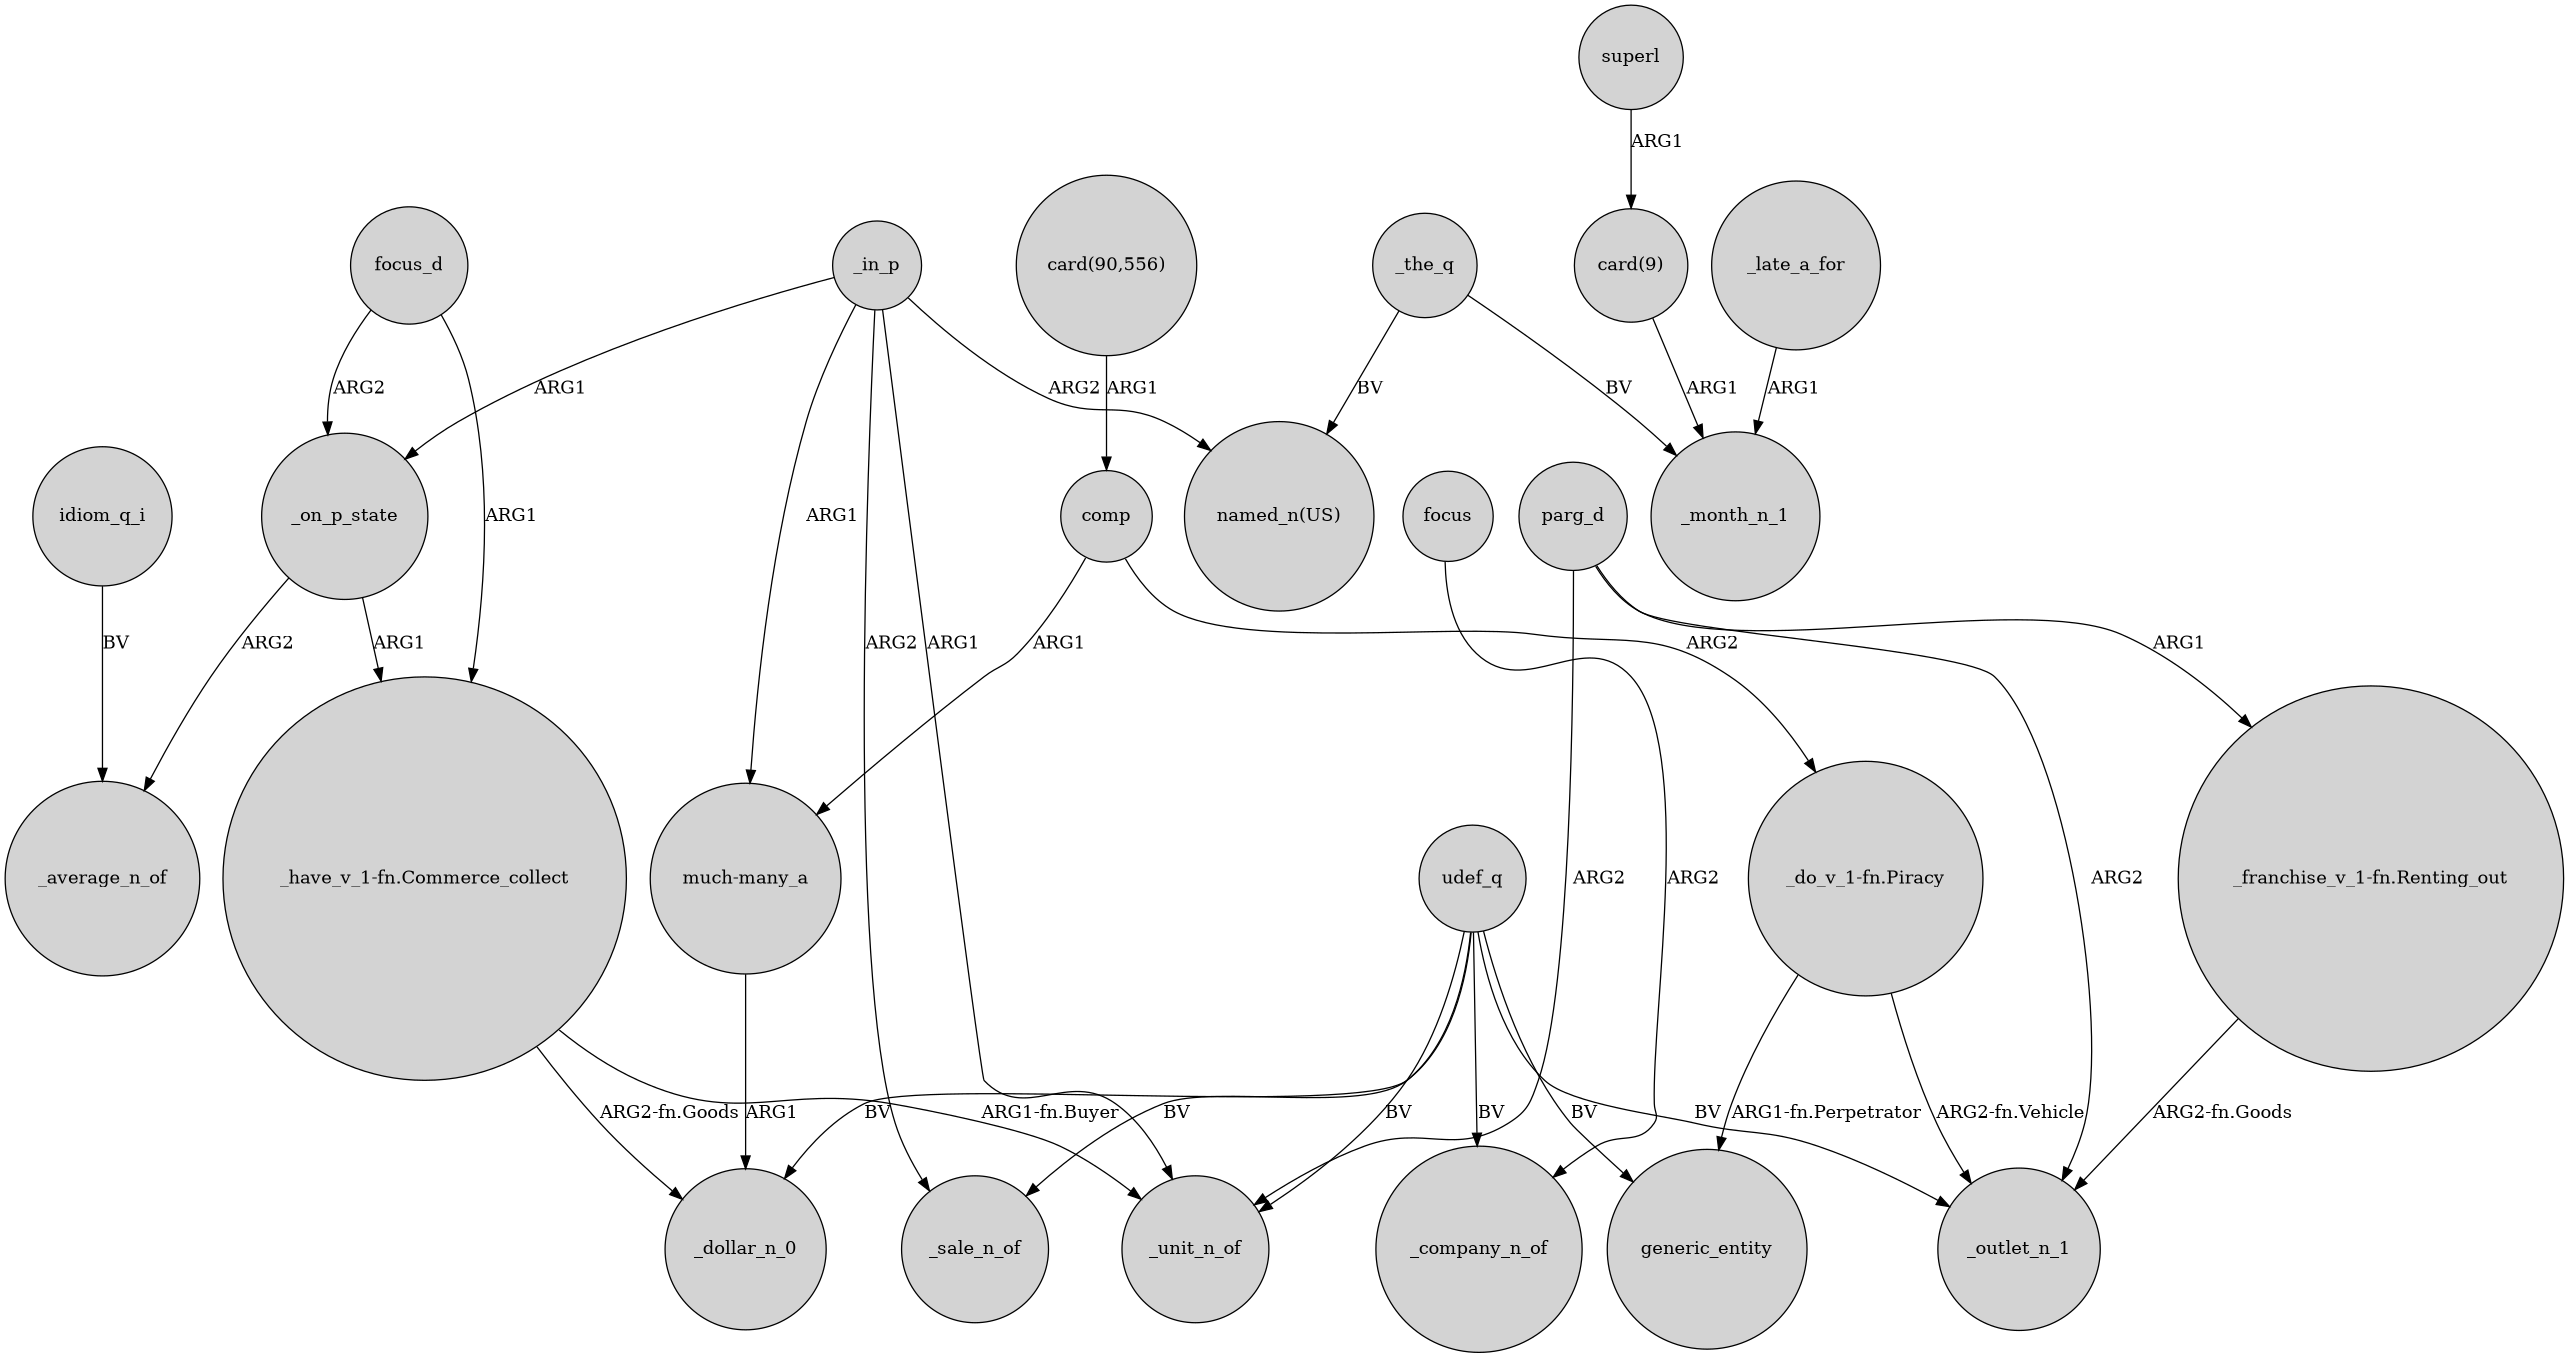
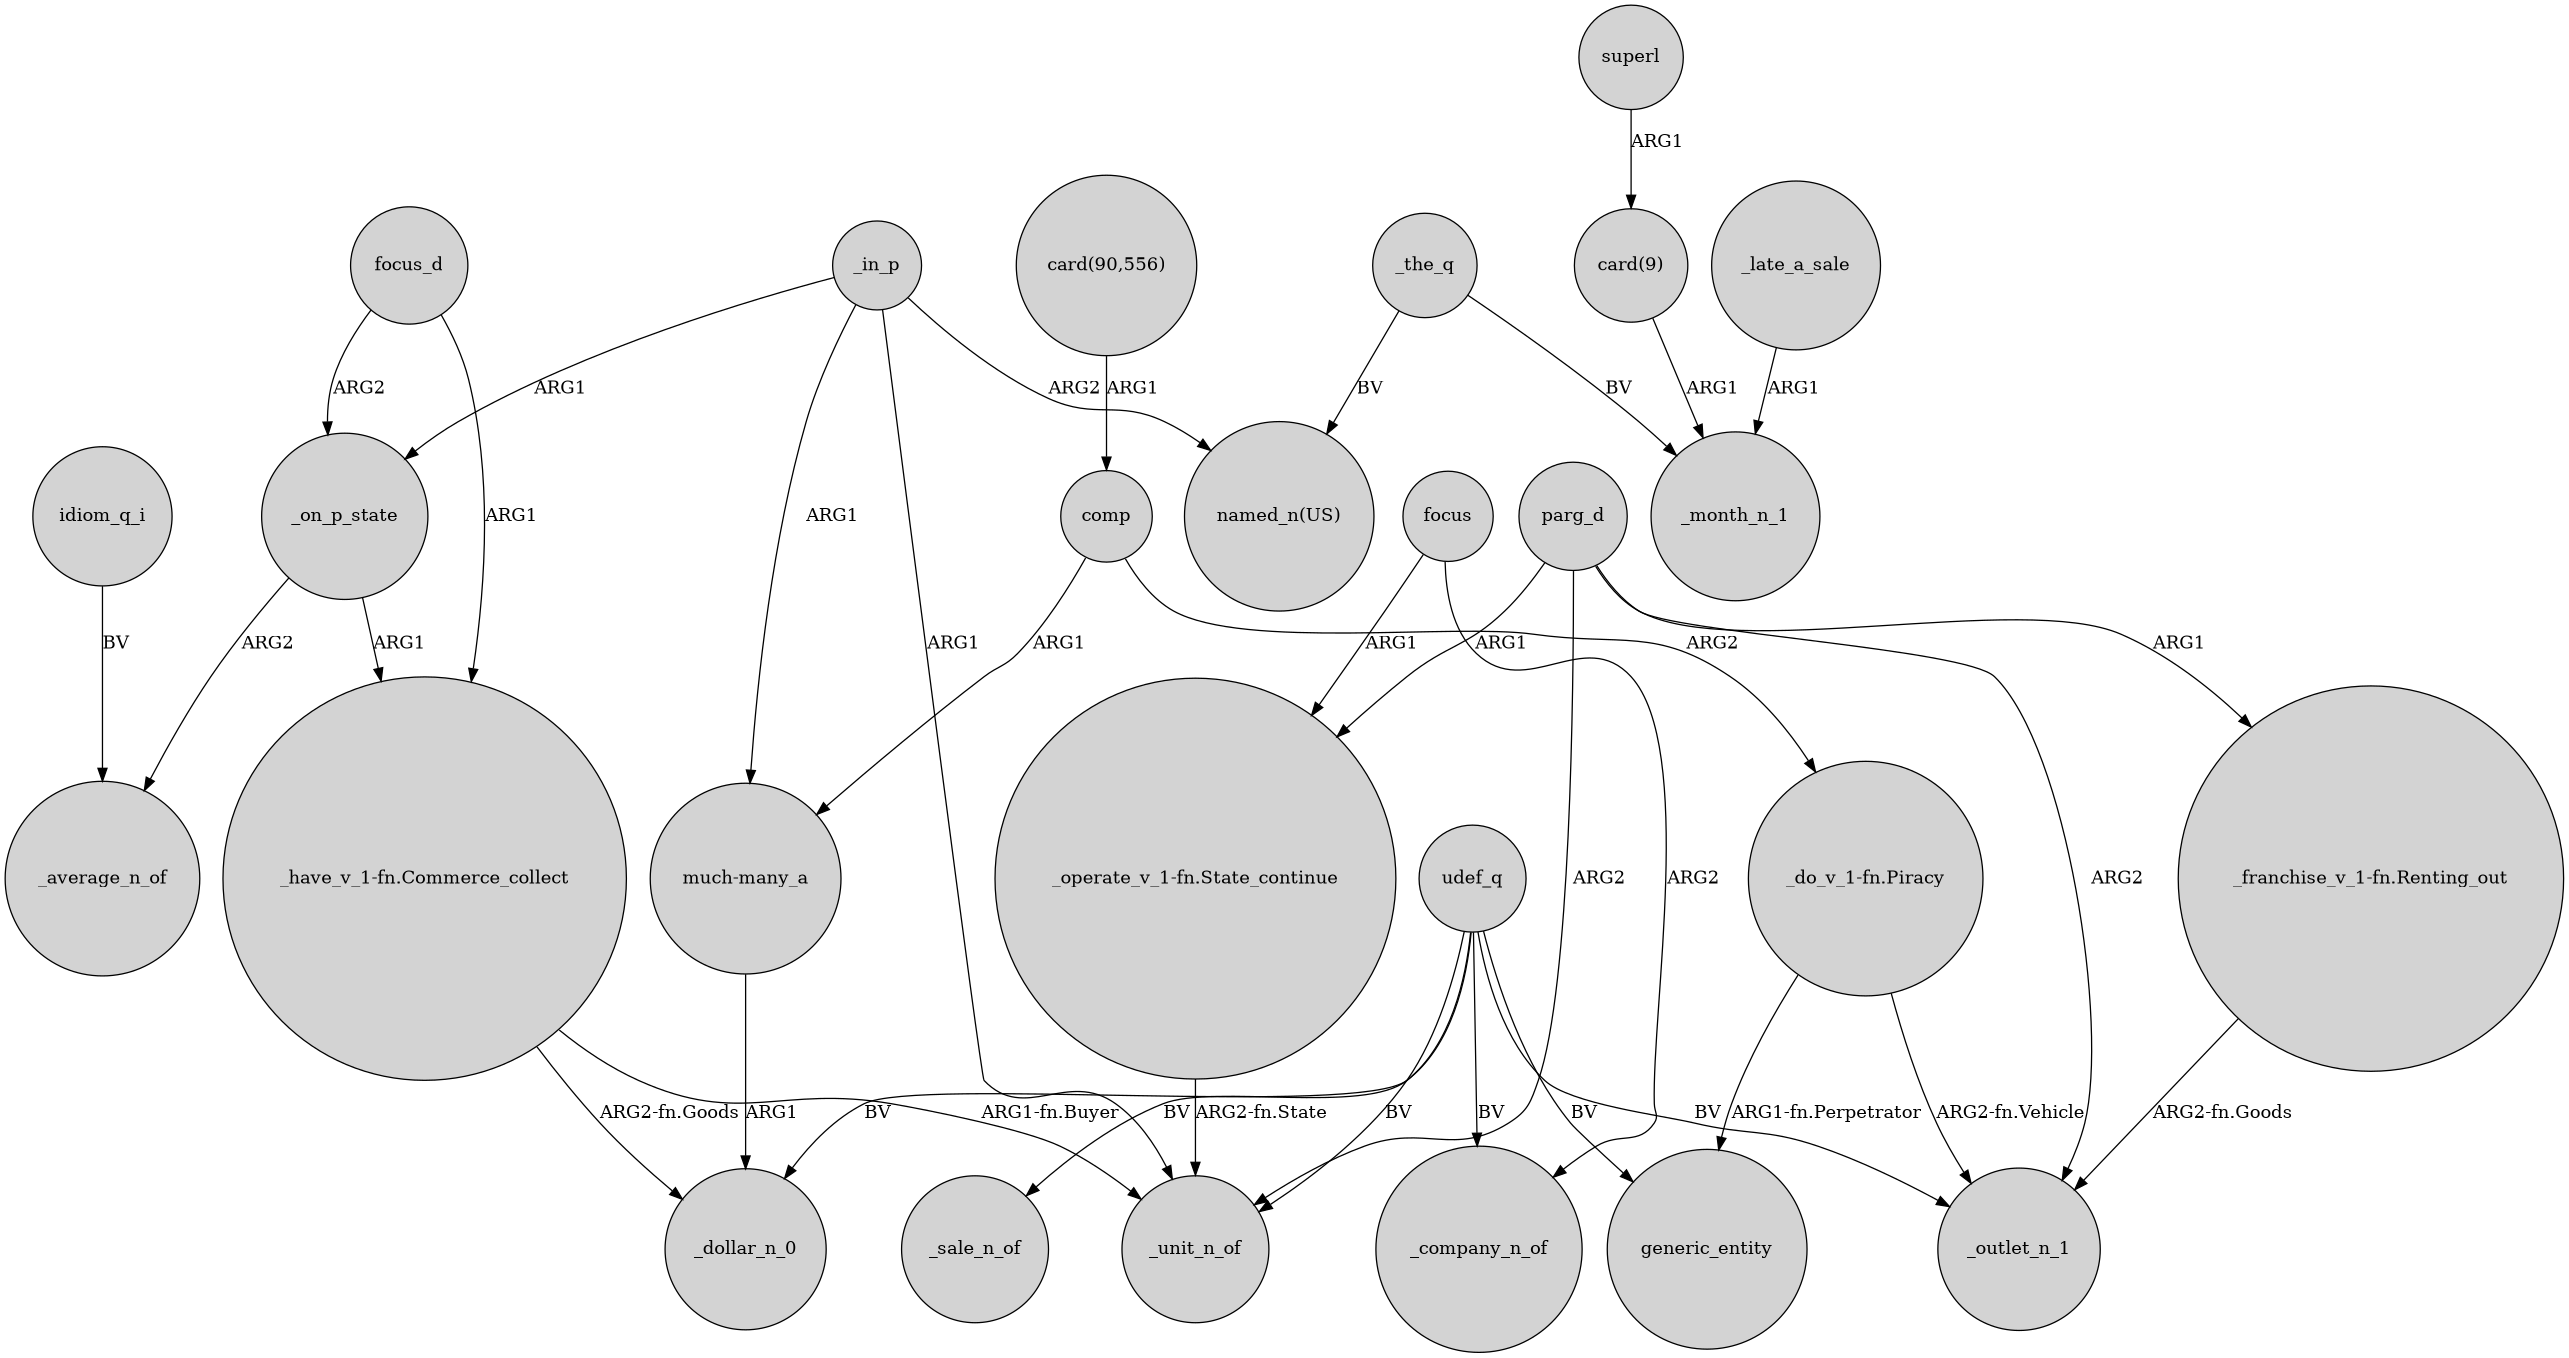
node "_late_a_for": label "_late_a_for" -> "_late_a_sale"
edge "_in_p" -> "_sale_n_of": removed, label "ARG2"
node "_operate_v_1-fn.State_continue": added
